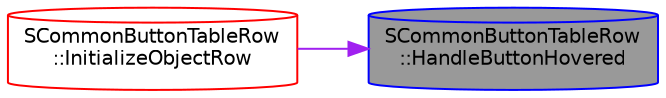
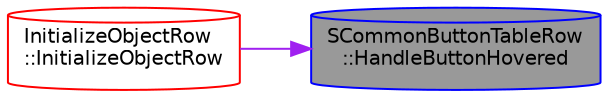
node "SCommonButtonTableRow ::InitializeObjectRow": label "SCommonButtonTableRow ::InitializeObjectRow" -> "InitializeObjectRow ::InitializeObjectRow"
